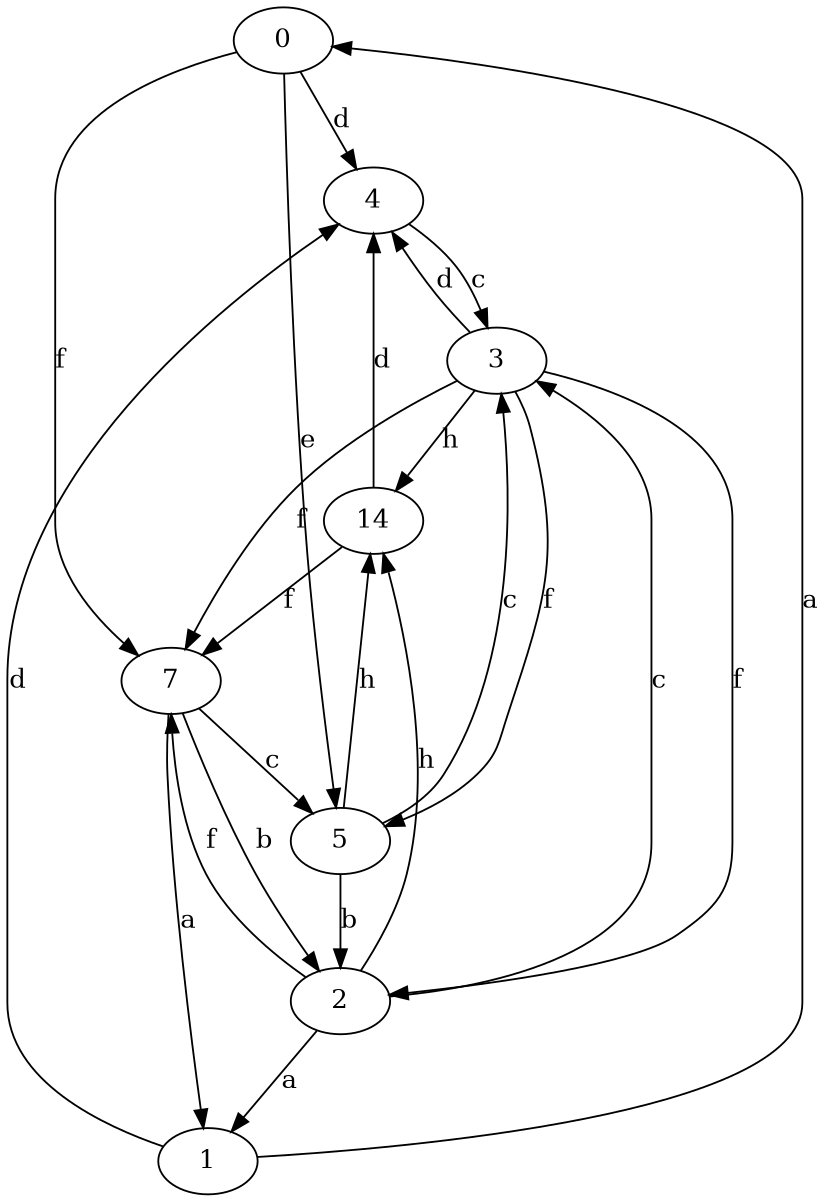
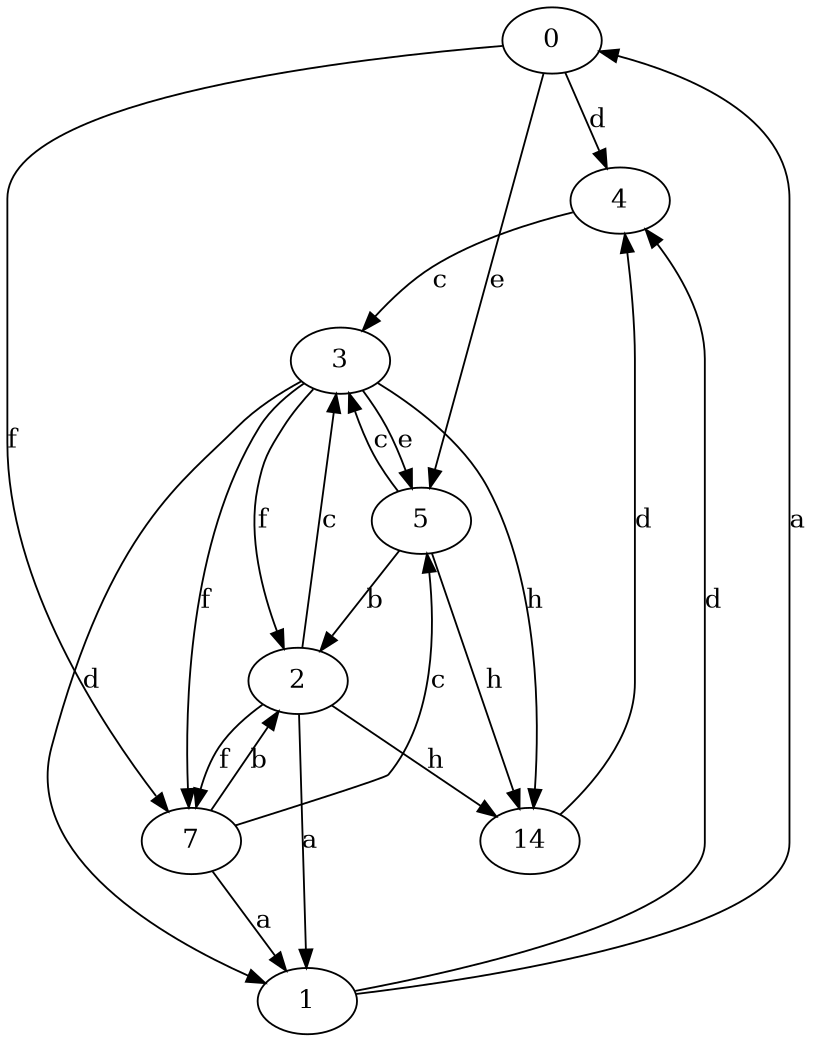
edge "3" -> "4": now "3" -> "1"
edge "14" -> "7": removed, label "f"
edge "3" -> "5": label "f" -> "e"
